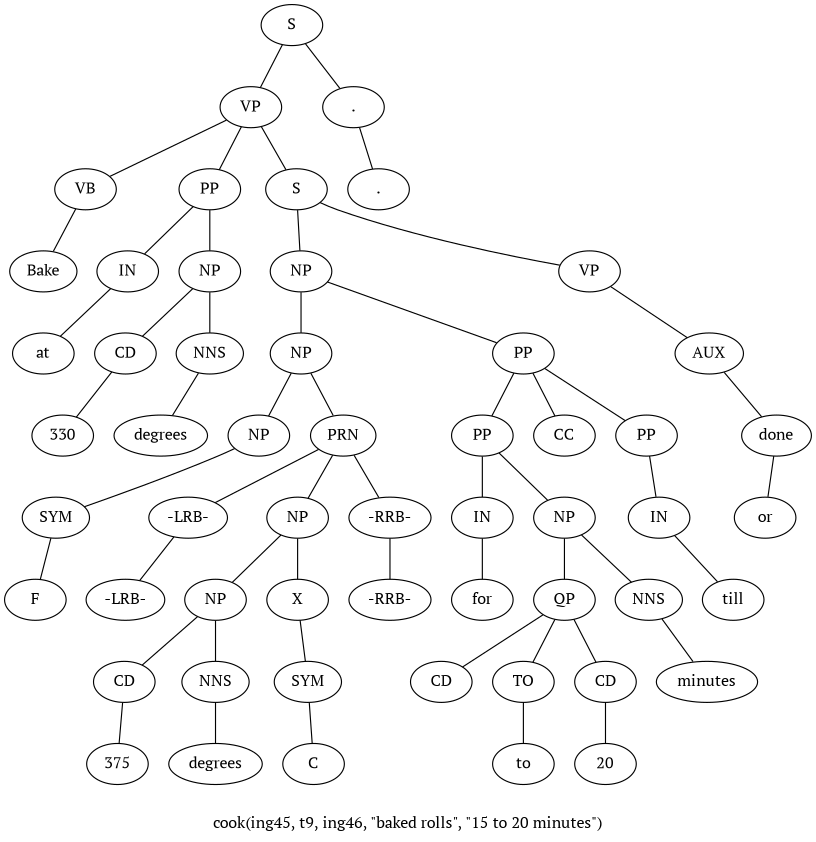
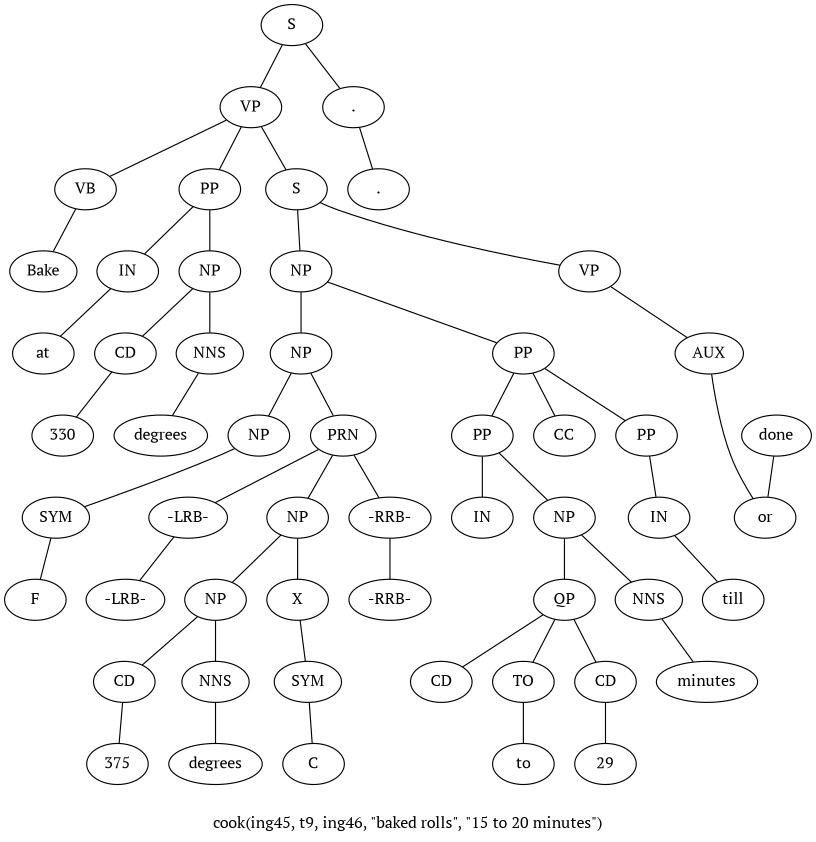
edge "AUX" -- "done": now "AUX" -- "or"
node "for": removed
node "20": label "20" -> "29"
